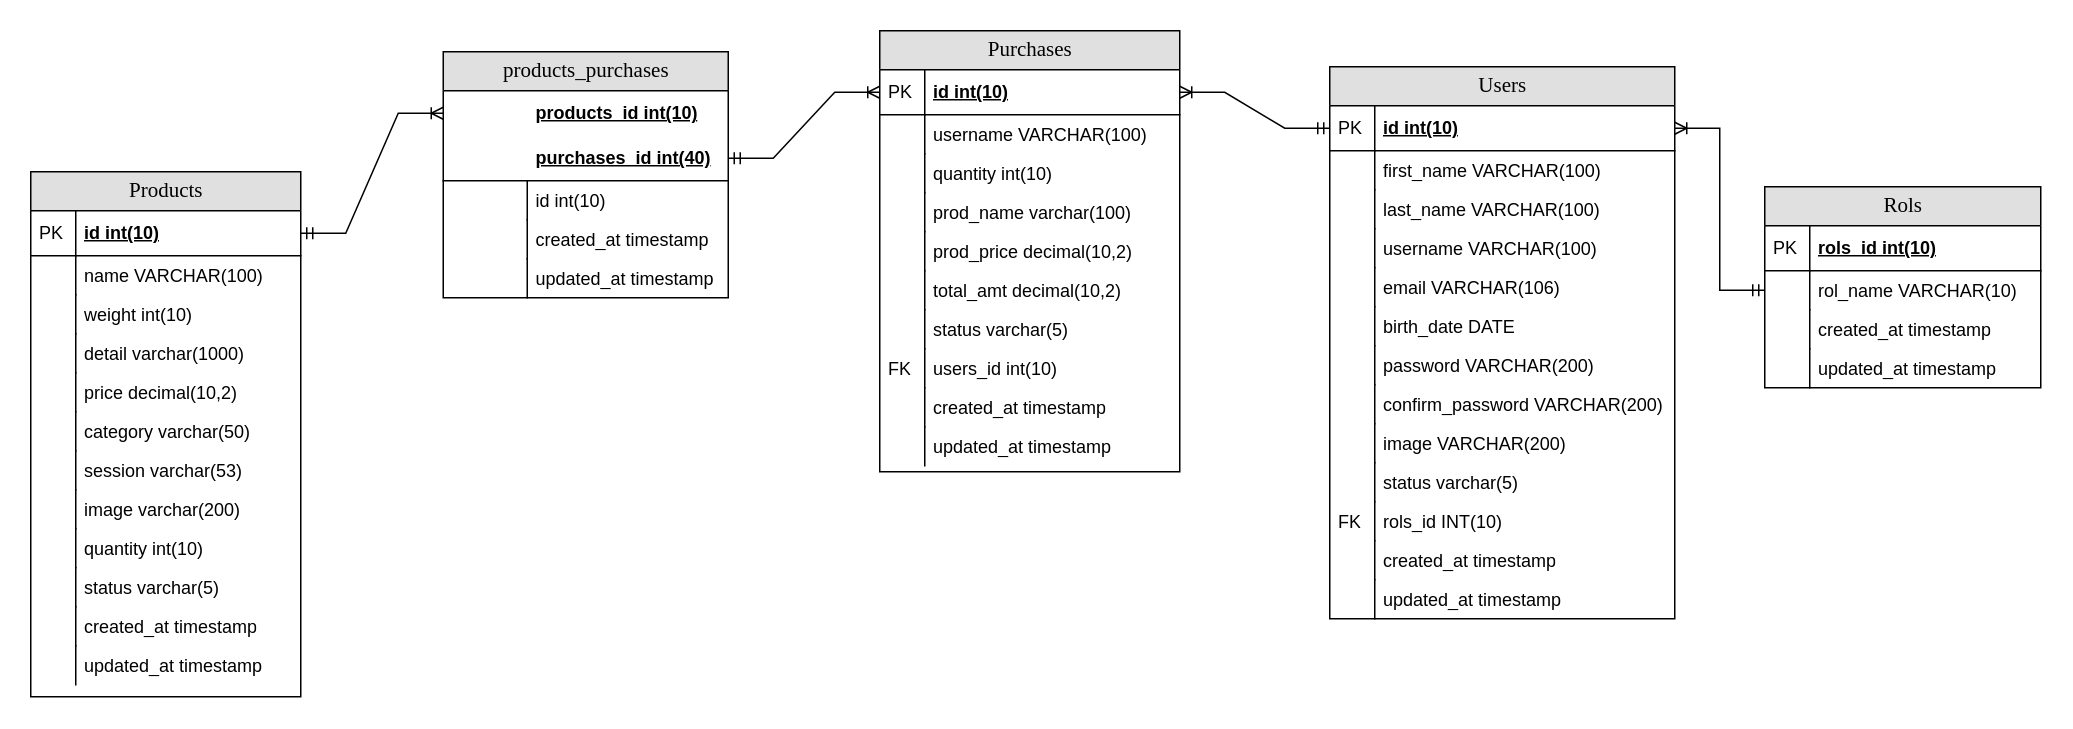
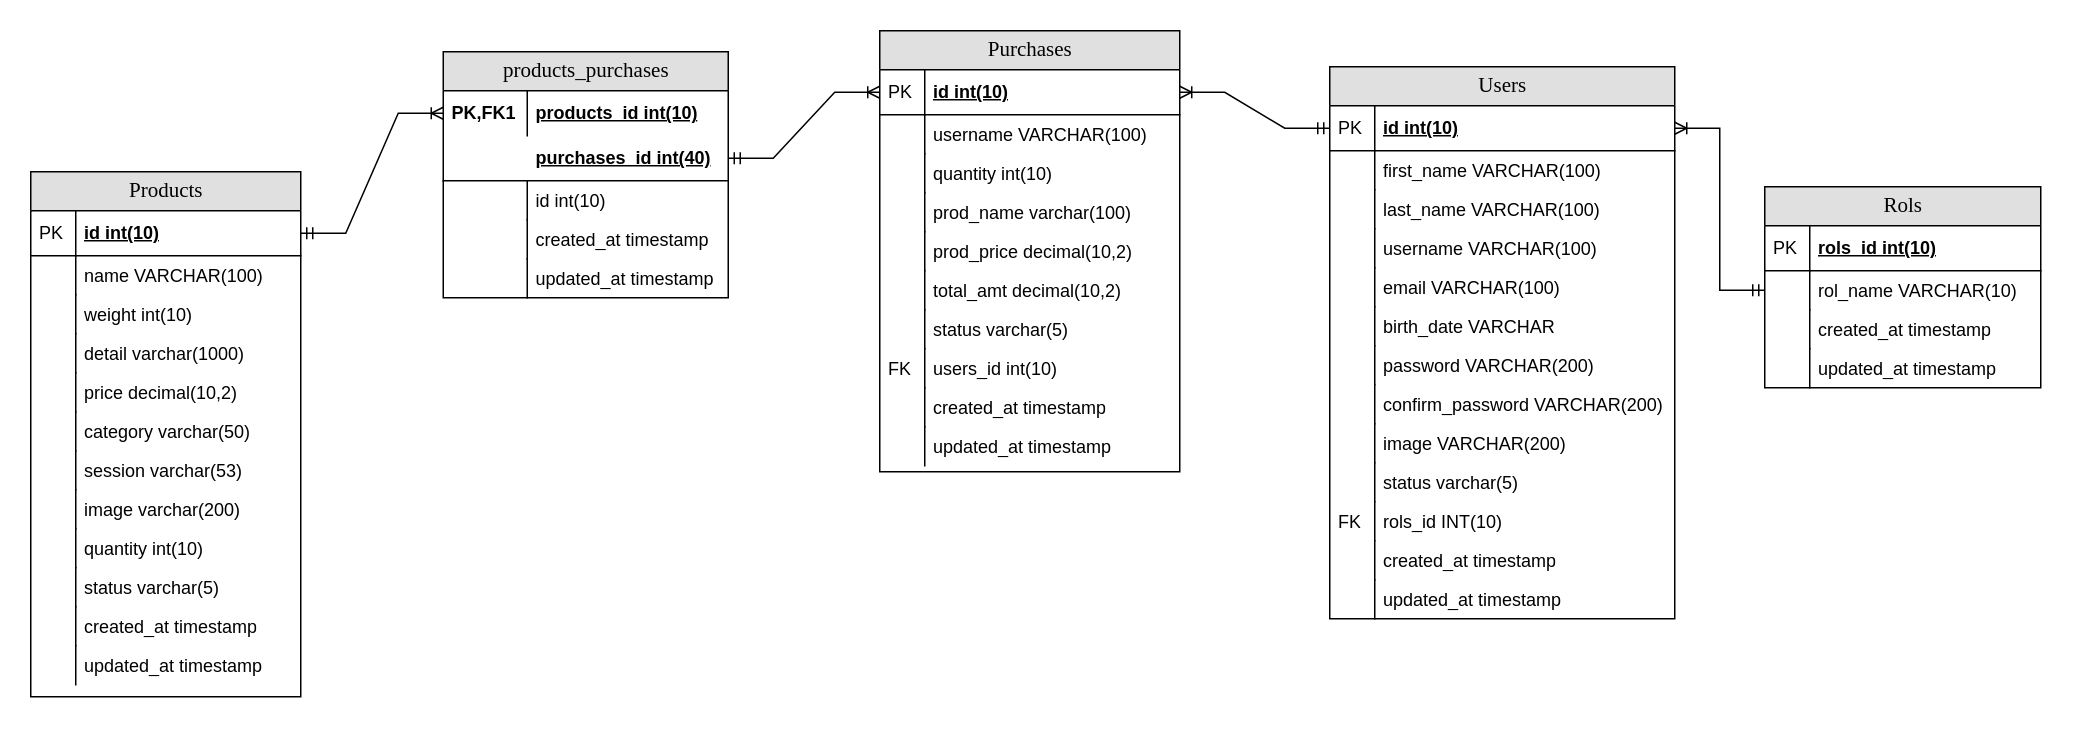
node "PK,FK1": added
node "email VARCHAR(106)": label "email VARCHAR(106)" -> "email VARCHAR(100)"
node "birth_date DATE": label "birth_date DATE" -> "birth_date VARCHAR"
